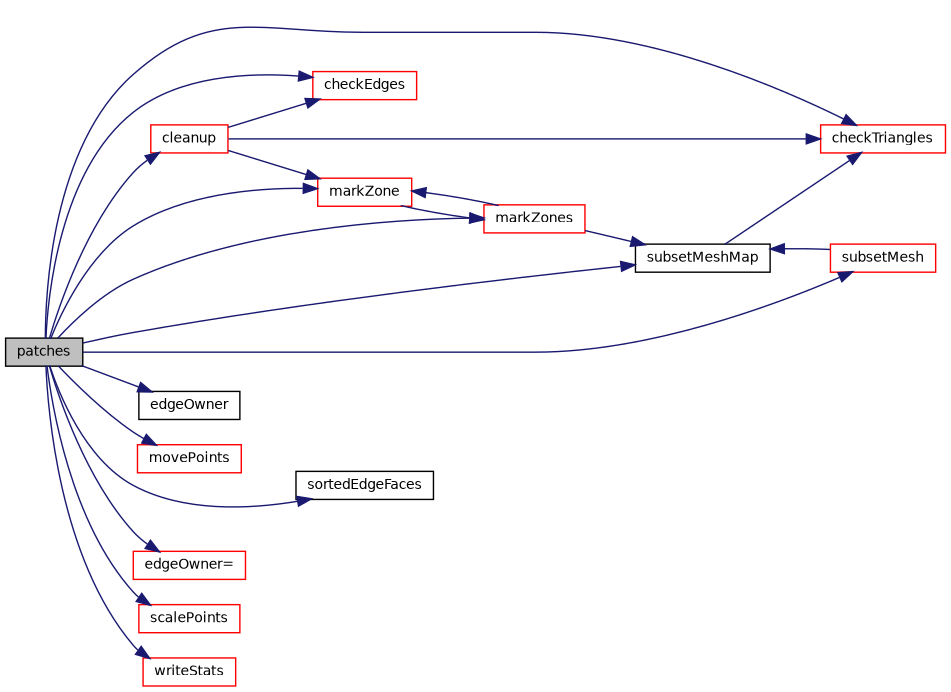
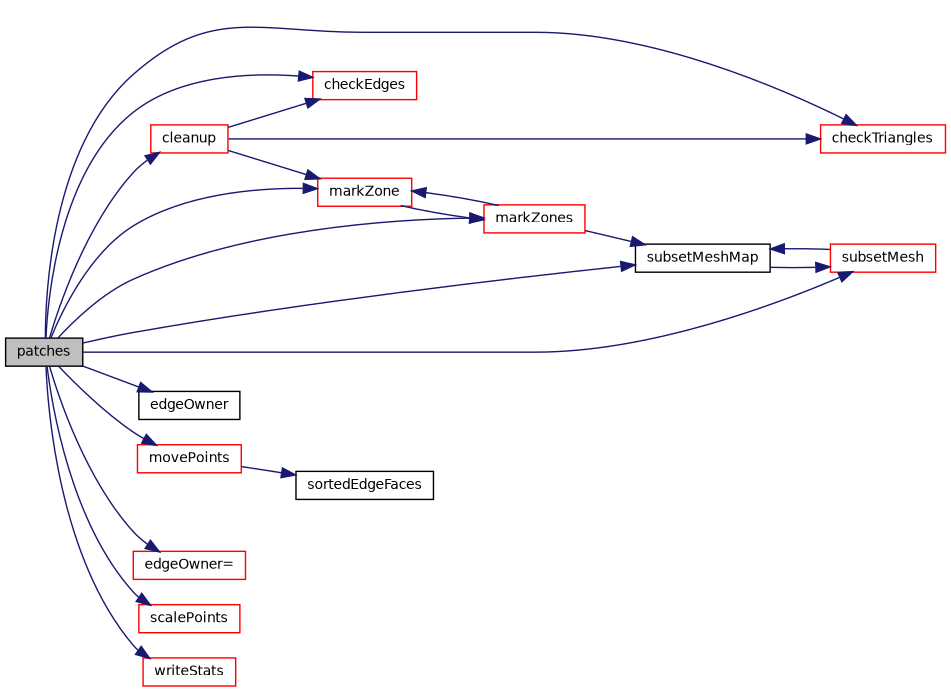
edge "subsetMeshMap" -> "checkTriangles": now "subsetMeshMap" -> "subsetMesh"
edge "patches" -> "sortedEdgeFaces": now "movePoints" -> "sortedEdgeFaces"
